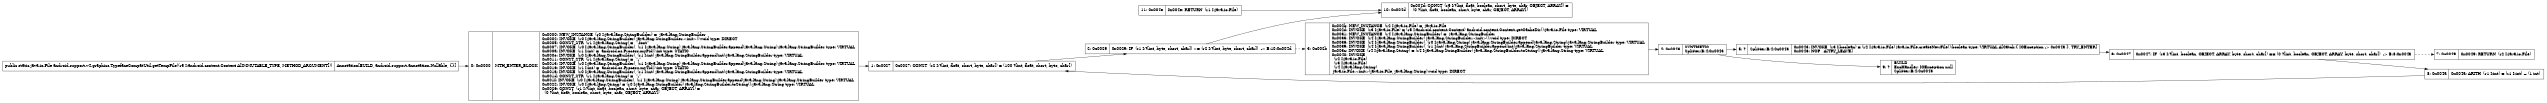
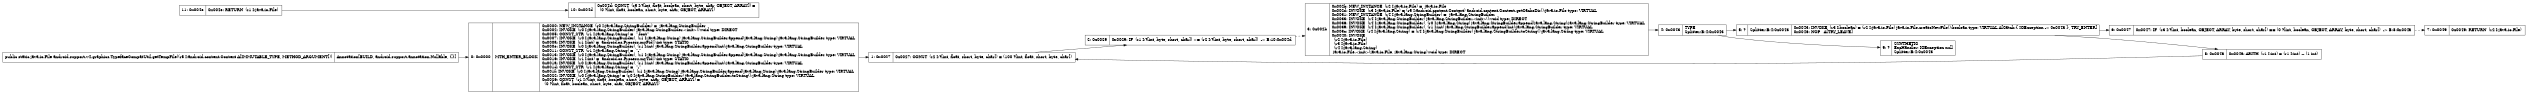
edge "2: 0x0029" -> "10: 0x004d": removed
node "4: 0x0043": text "SYNTHETIC" -> "TYPE"
node "9: ?": text "BUILD" -> "SYNTHETIC"
edge "6: 0x0047" -> "8: 0x004a": now "5: ?" -> "8: 0x004a"
